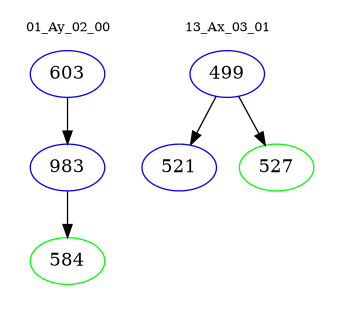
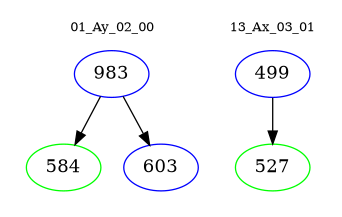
edge "603" -> "983": reversed
node "521": removed
